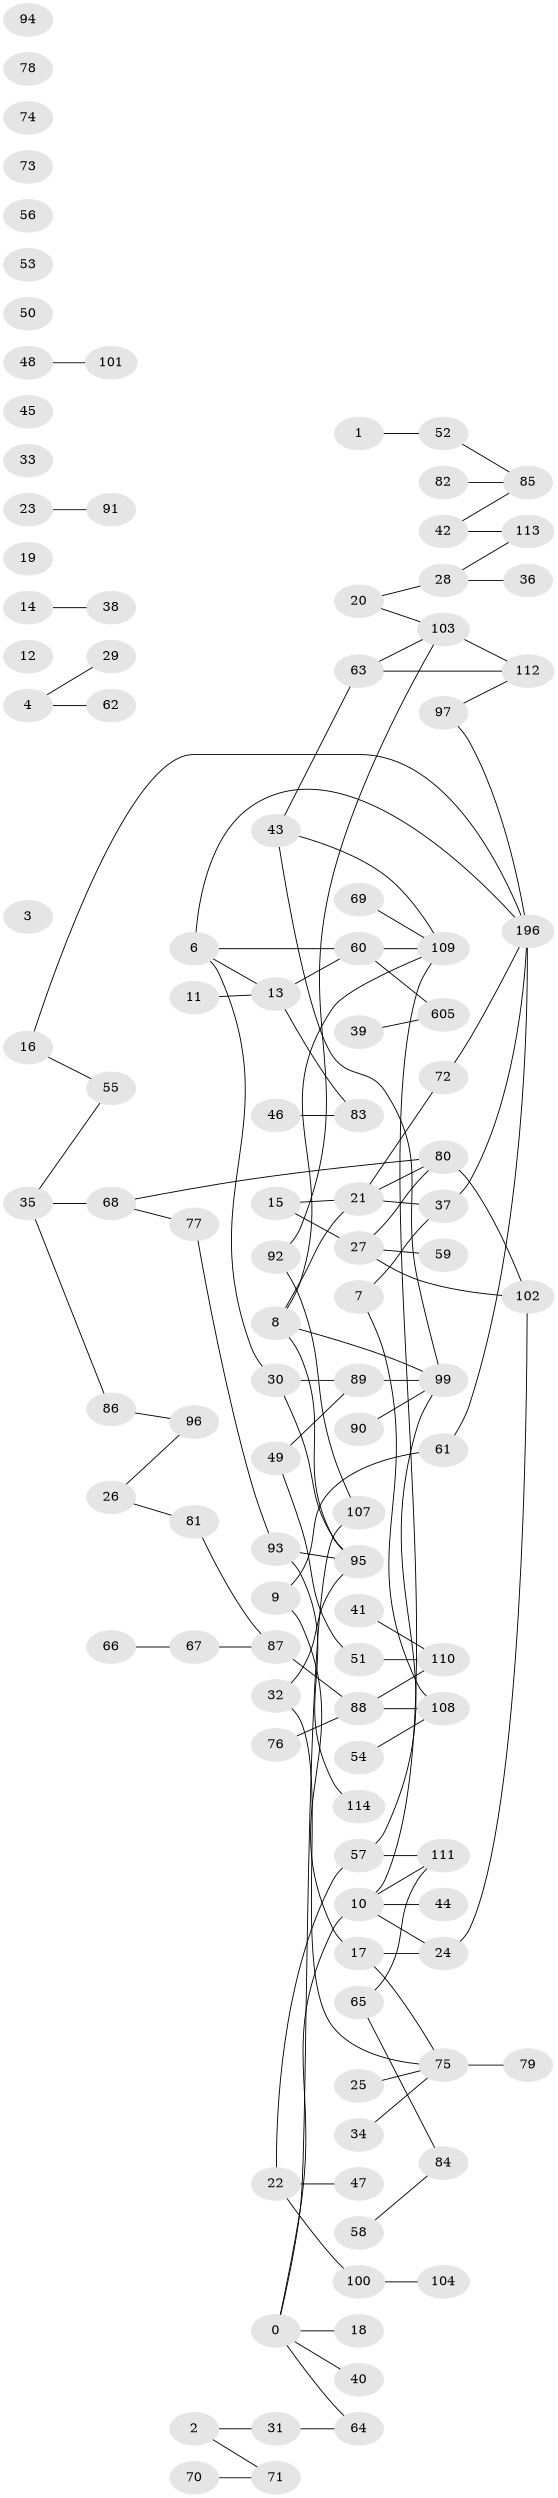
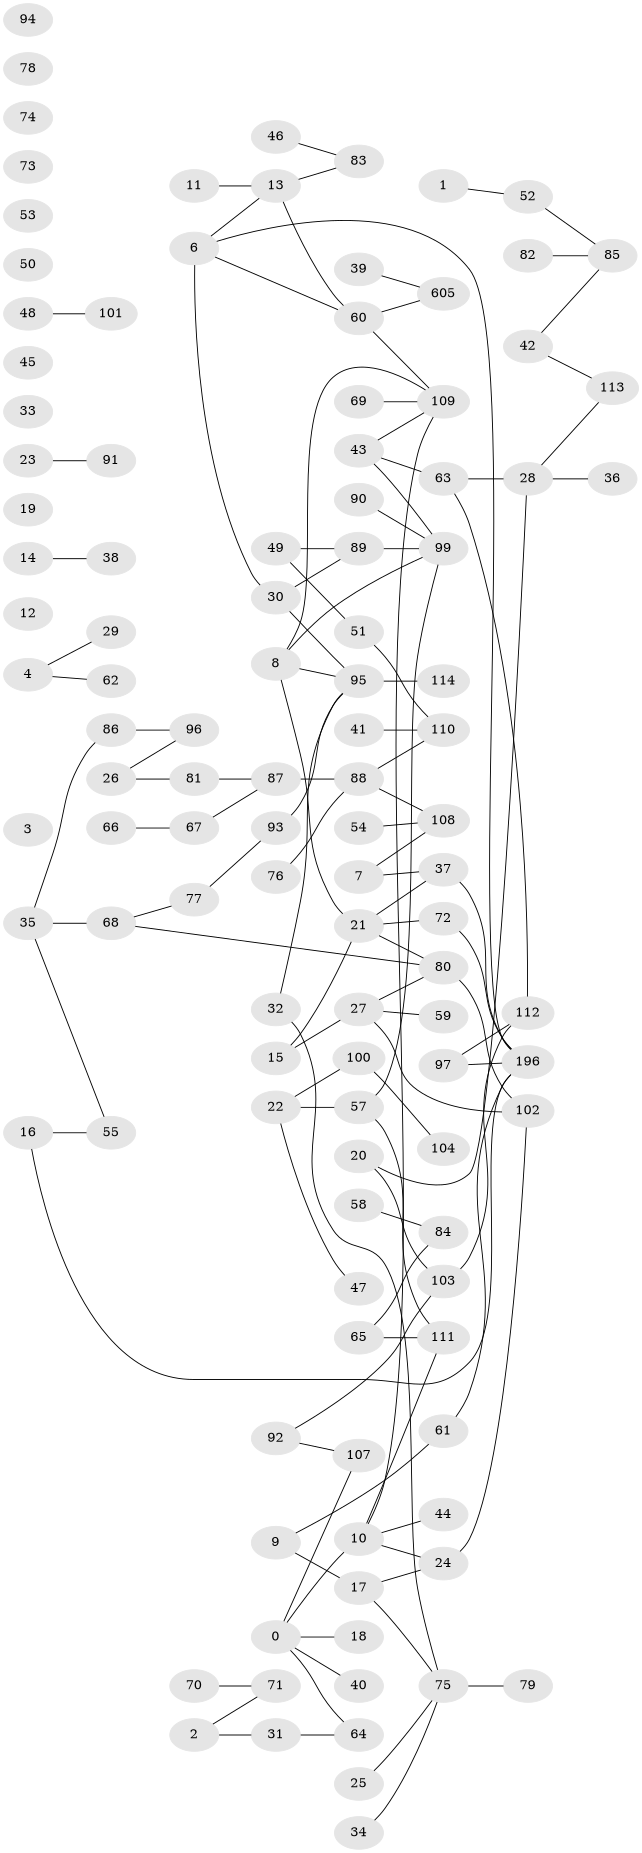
node "56": removed
edge "103" -- "63": now "28" -- "63"
edge "93" -- "114": now "95" -- "114"
